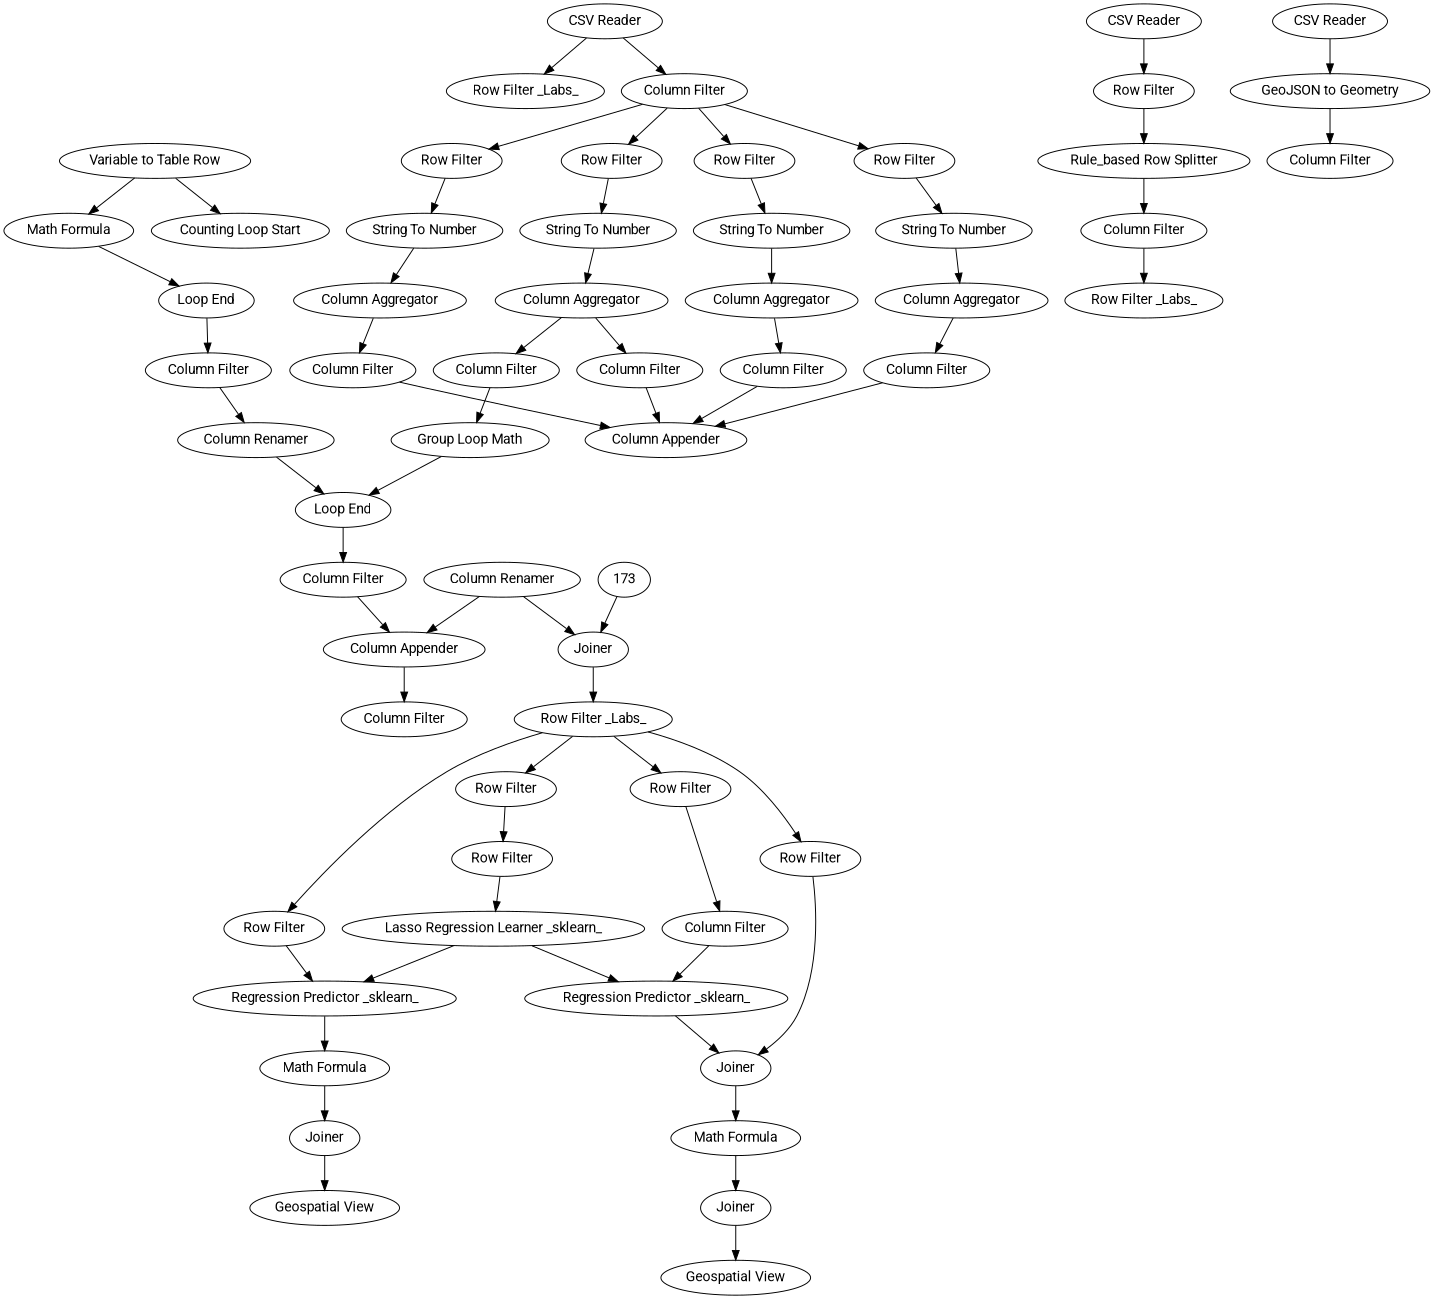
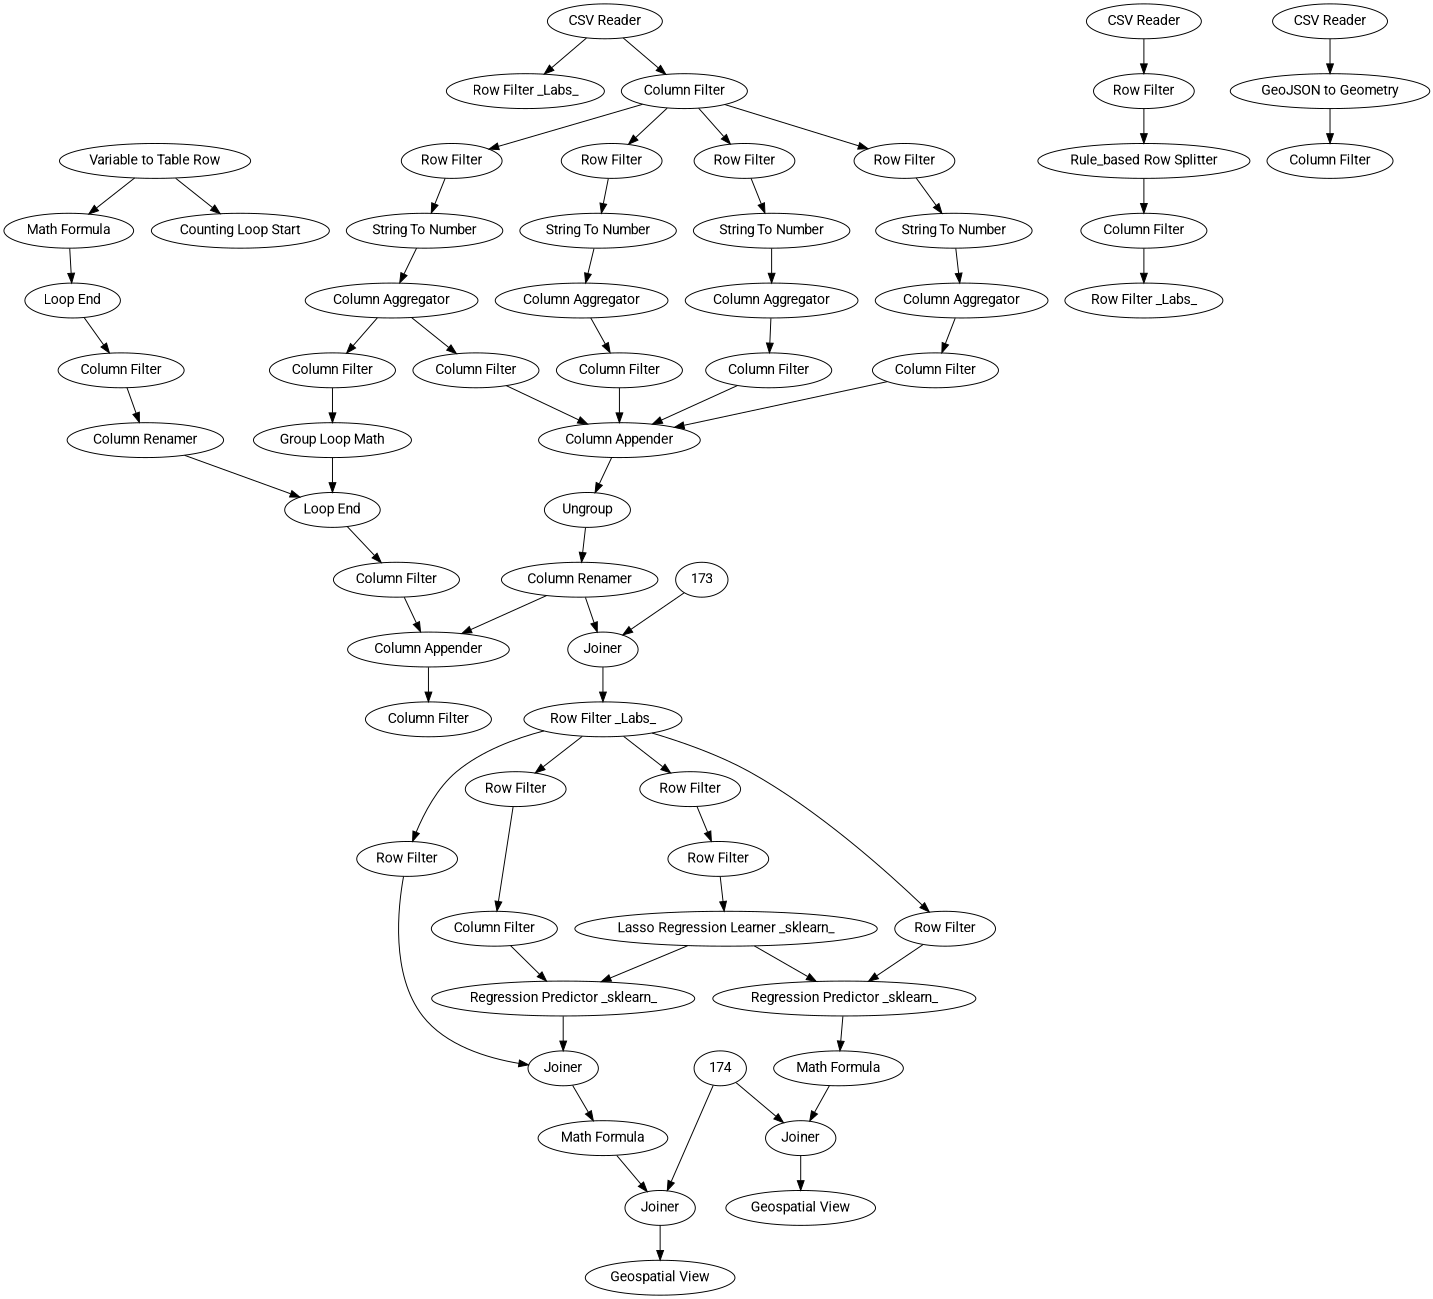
node "Ungroup": added
node "174": added
